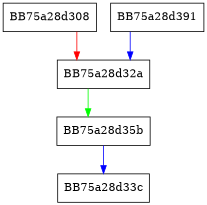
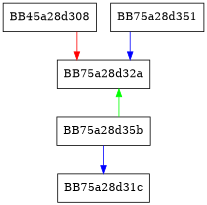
node "BB75a28d308": label "BB75a28d308" -> "BB45a28d308"
node "BB75a28d391": label "BB75a28d391" -> "BB75a28d351"
edge "BB75a28d32a" -> "BB75a28d35b": reversed
node "BB75a28d33c": label "BB75a28d33c" -> "BB75a28d31c"
